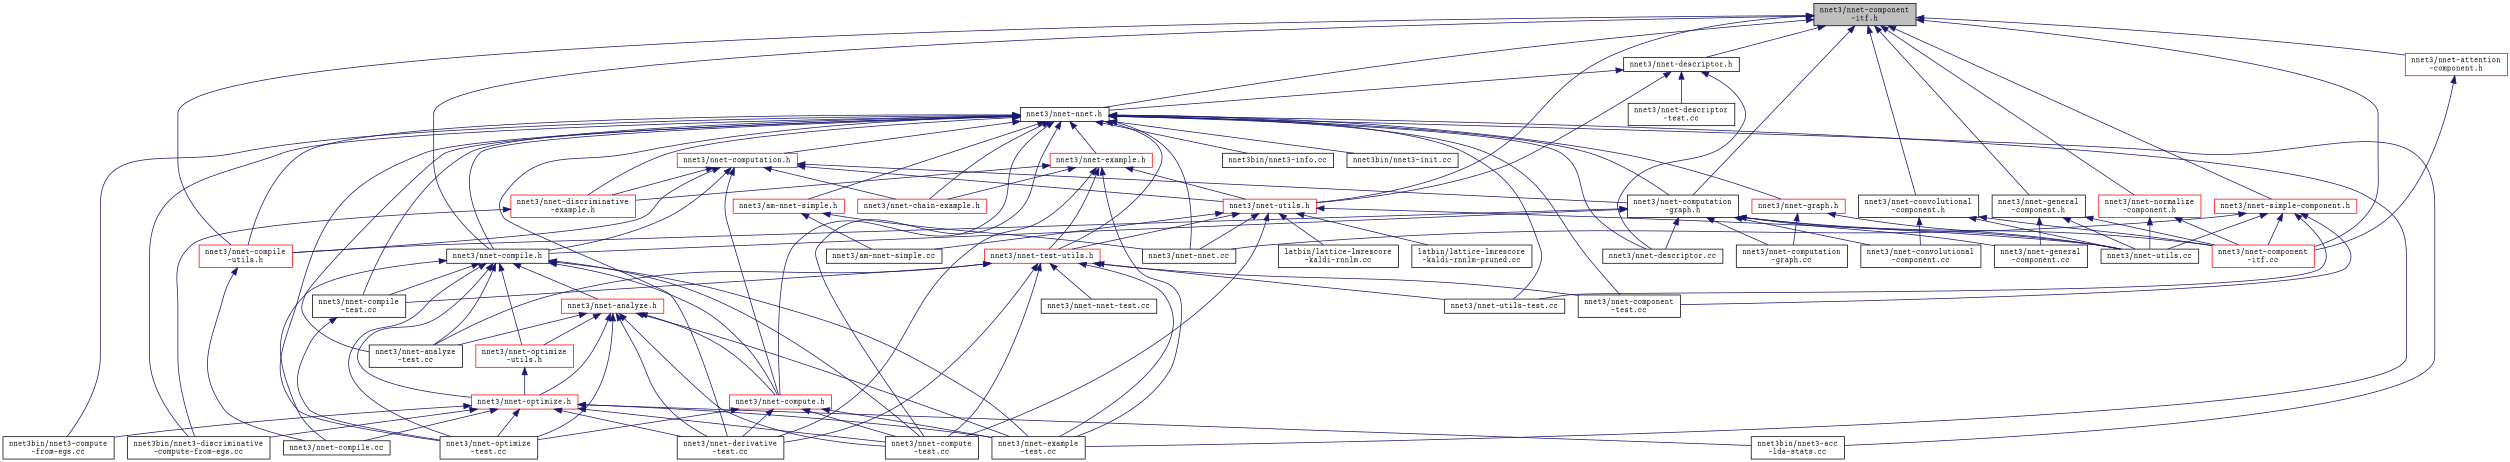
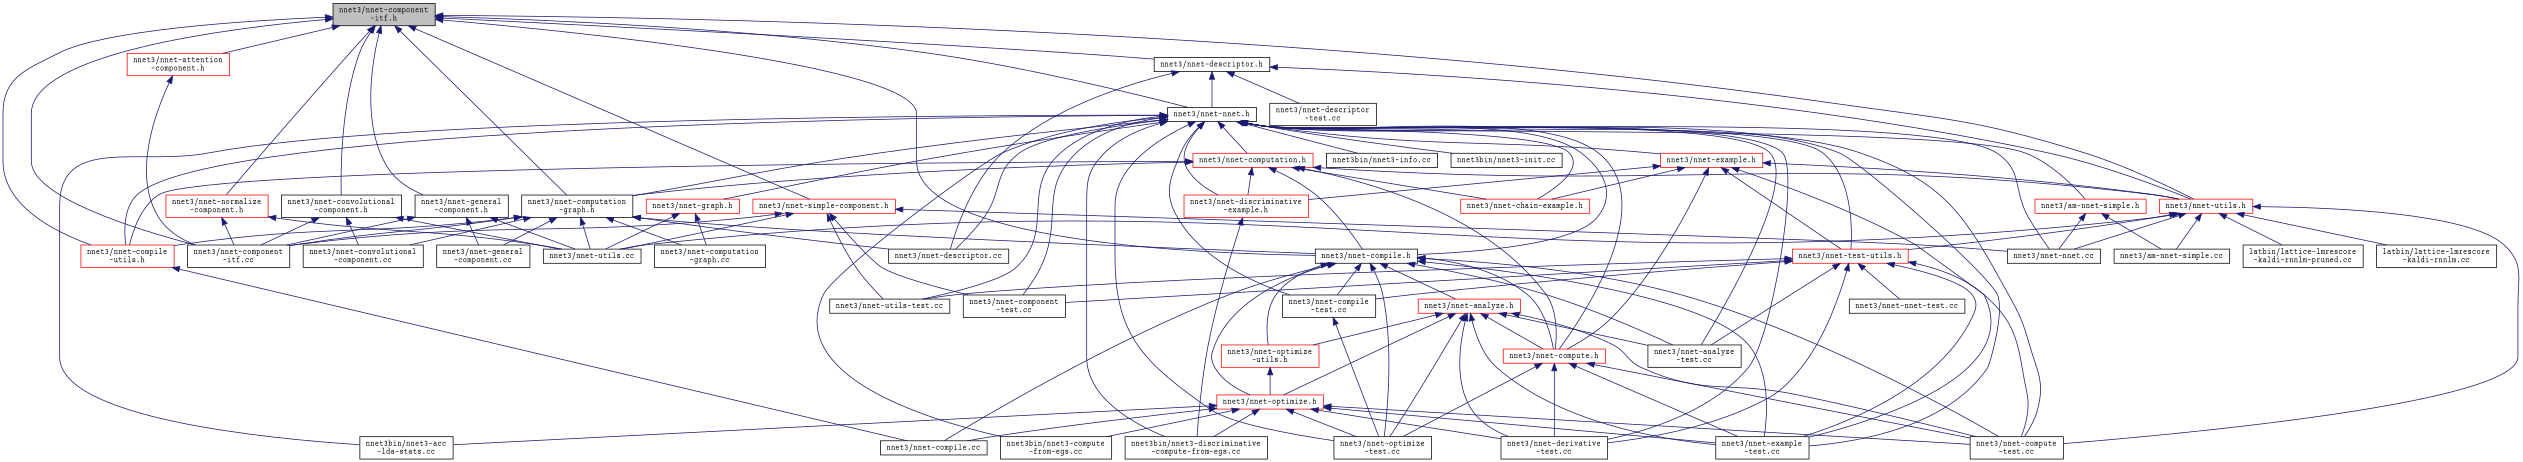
node "nnet3/nnet-component -itf.cc": color red -> black
edge "nnet3/nnet-derivative -test.cc" -> "nnet3/nnet-example.h": now "nnet3/nnet-compute.h" -> "nnet3/nnet-example.h"
